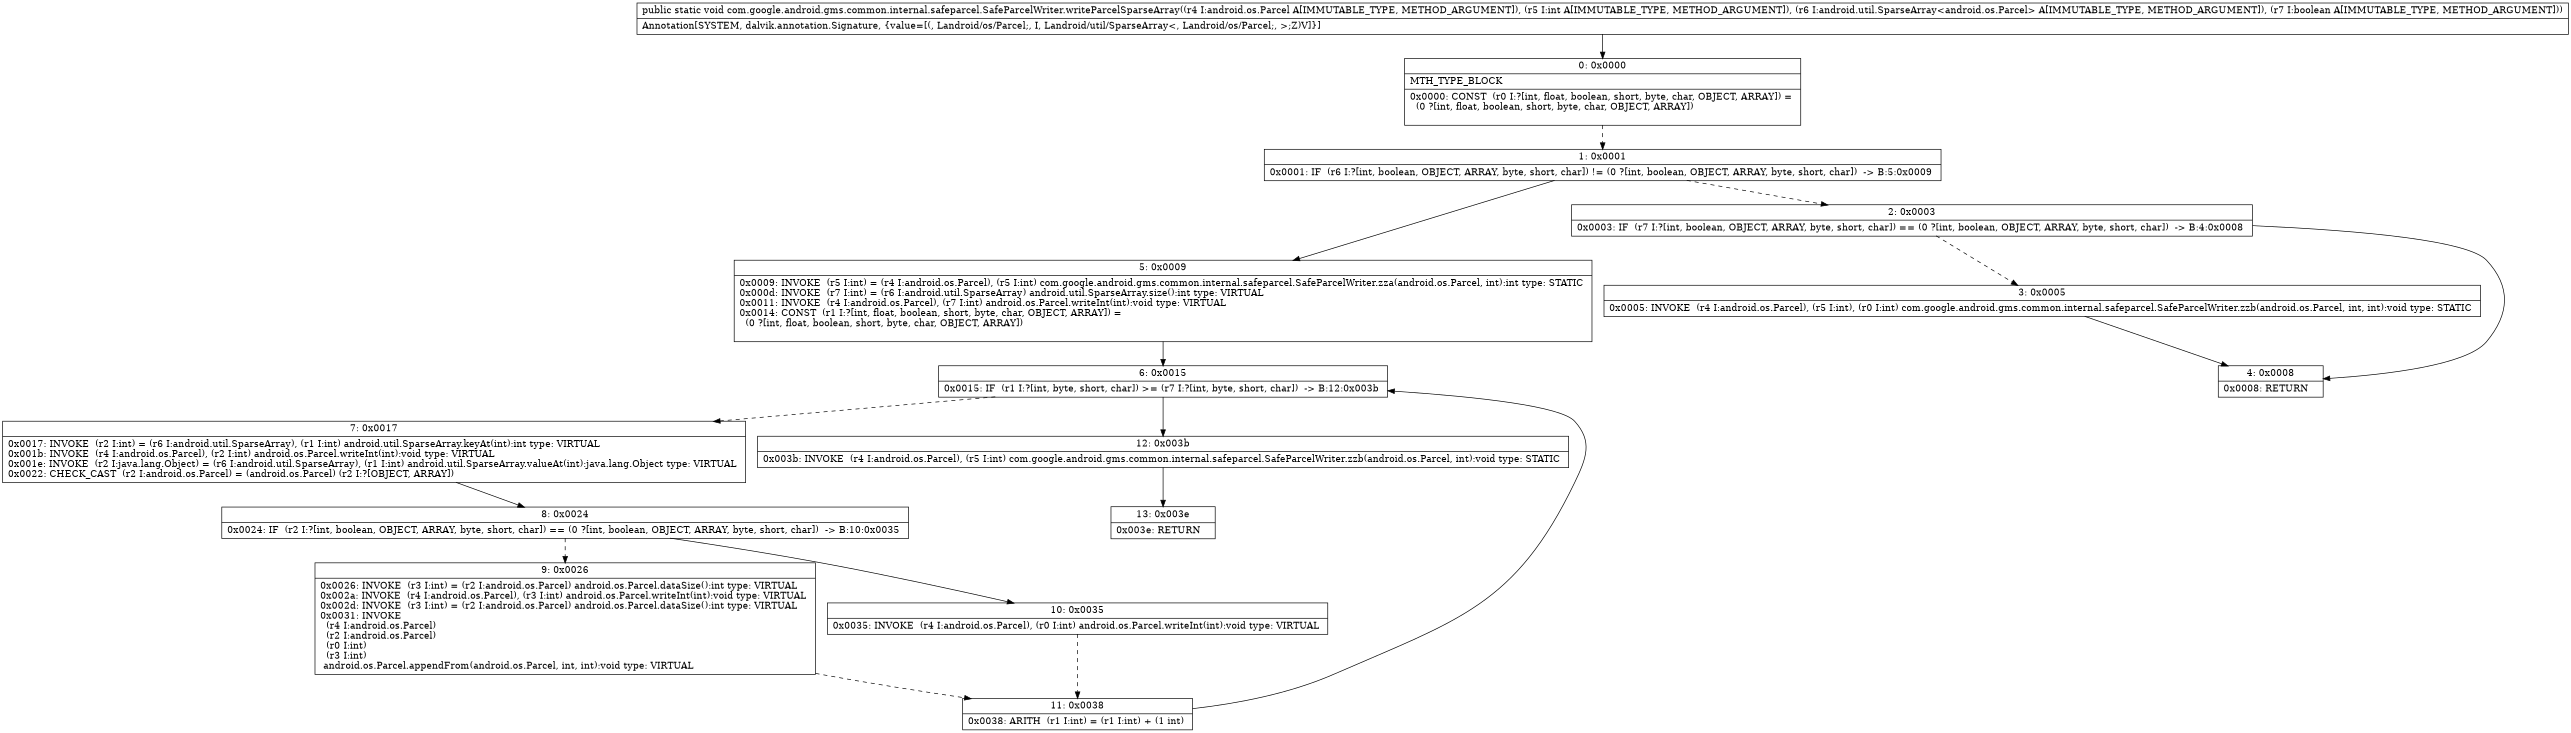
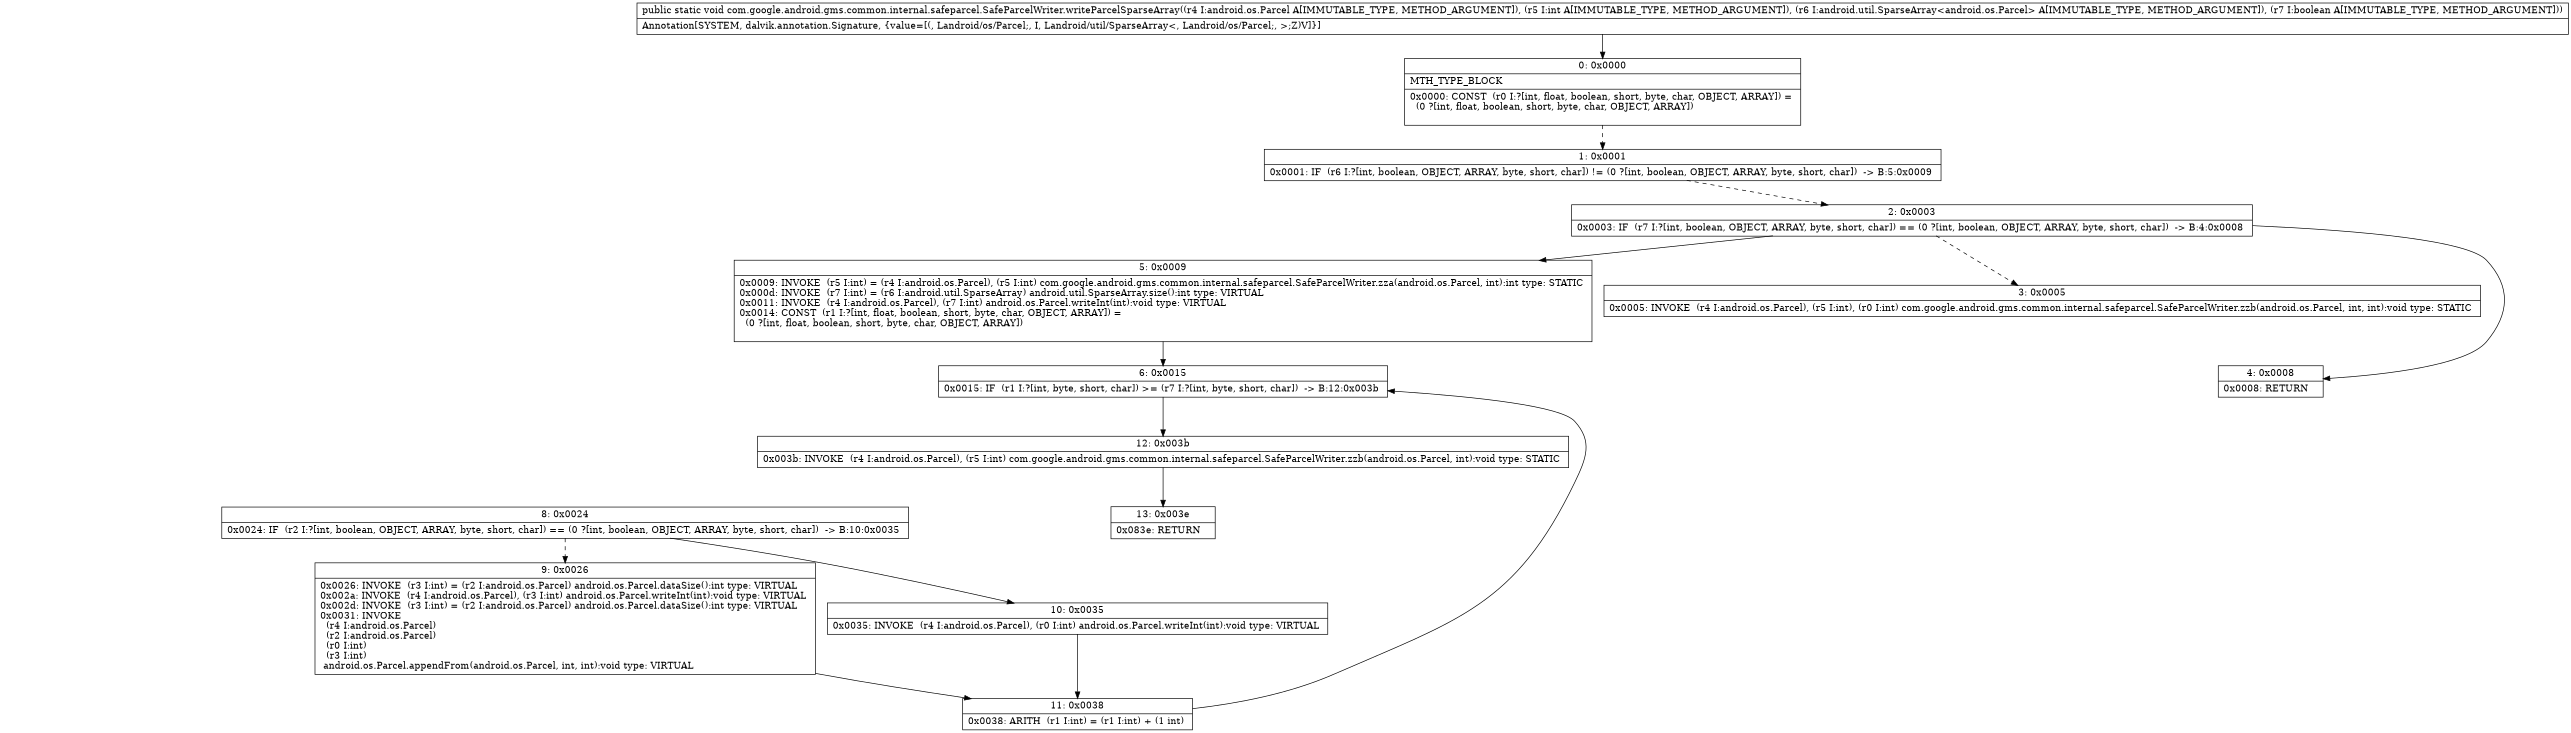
edge "1: 0x0001" -> "5: 0x0009": now "2: 0x0003" -> "5: 0x0009"
edge "3: 0x0005" -> "4: 0x0008": removed
node "7: 0x0017": removed
node "13: 0x003e": text "0x003e: RETURN" -> "0x083e: RETURN"
edge "10: 0x0035" -> "11: 0x0038": style dashed -> solid
edge "9: 0x0026" -> "11: 0x0038": style dashed -> solid
